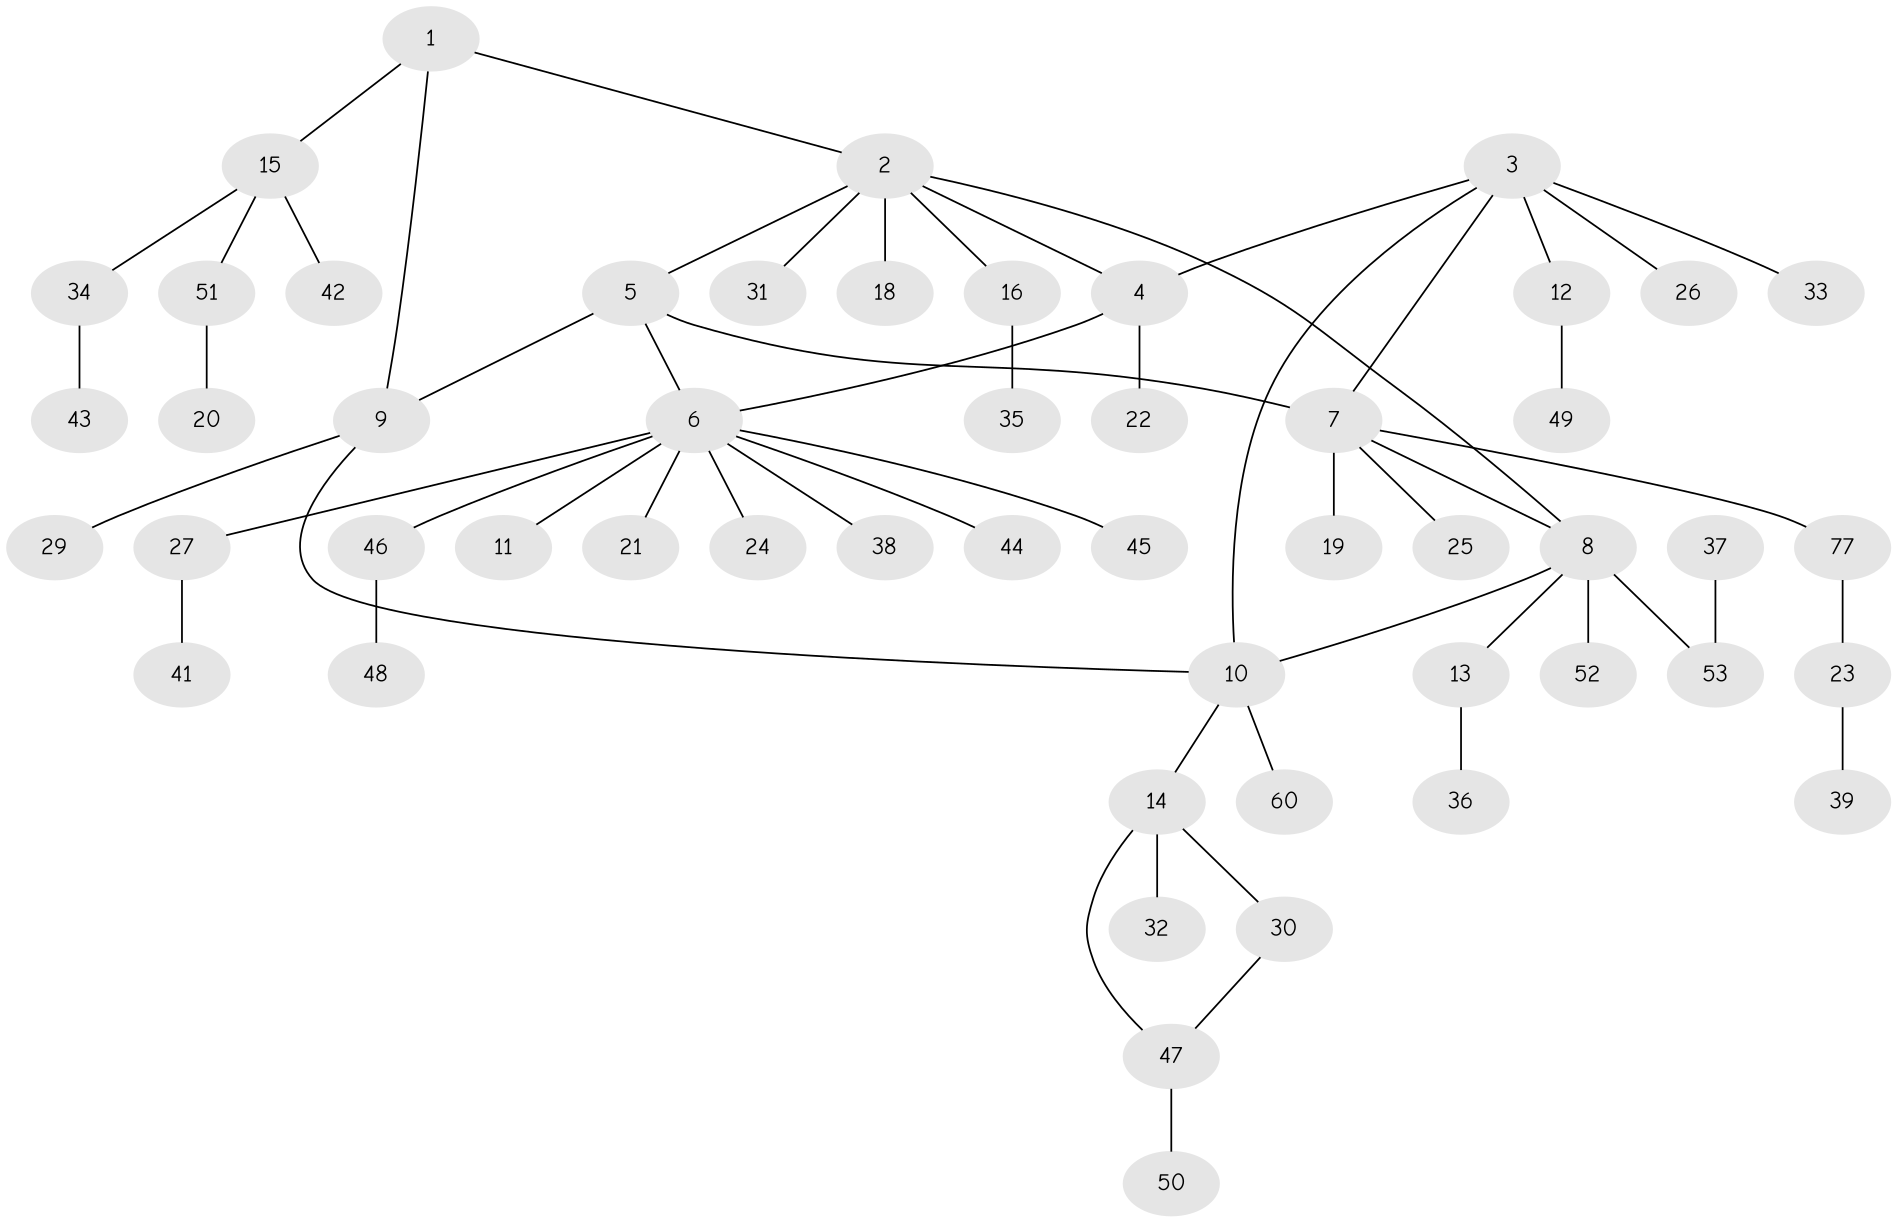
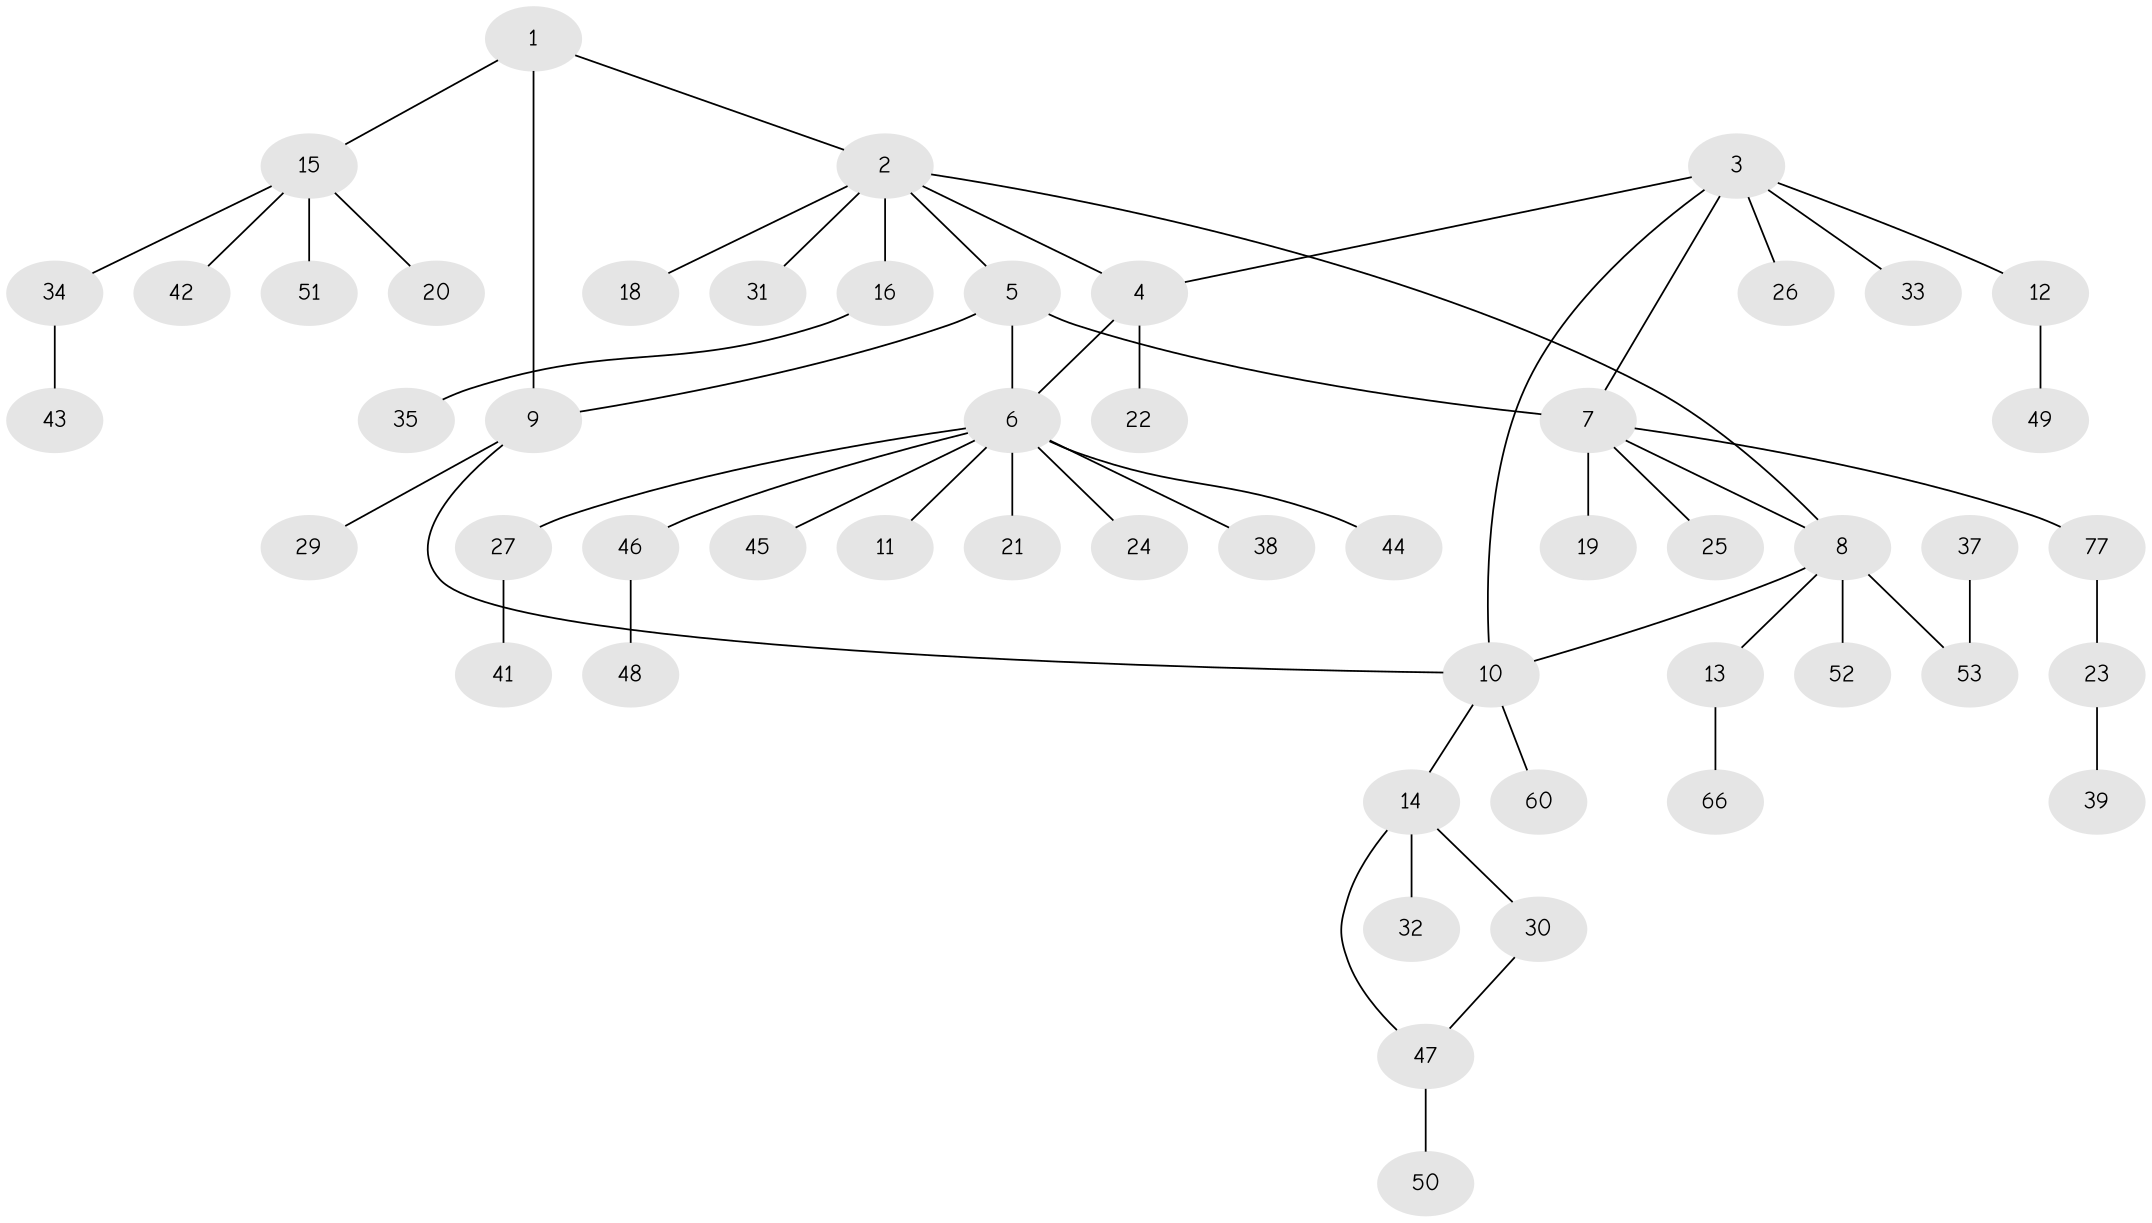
edge "51" -- "20": now "15" -- "20"
node "36": label "36" -> "66"
